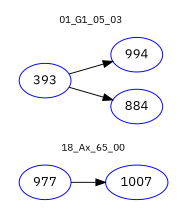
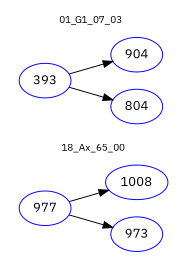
cluster "01_G1_05_03": label "01_G1_05_03" -> "01_G1_07_03"
node "994": label "994" -> "904"
node "884": label "884" -> "804"
node "1007": label "1007" -> "1008"
node "973": added
